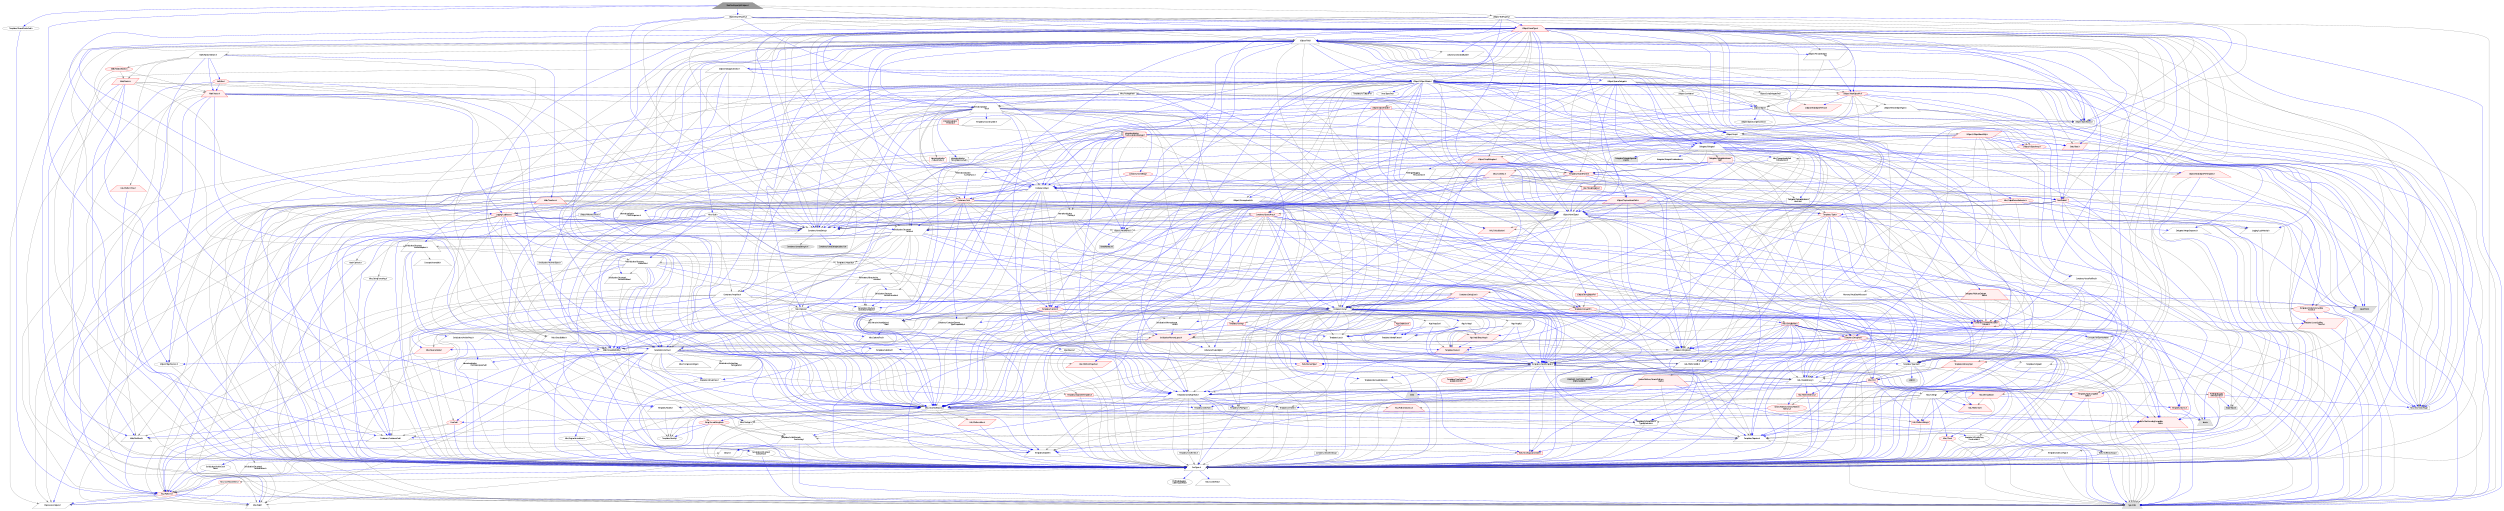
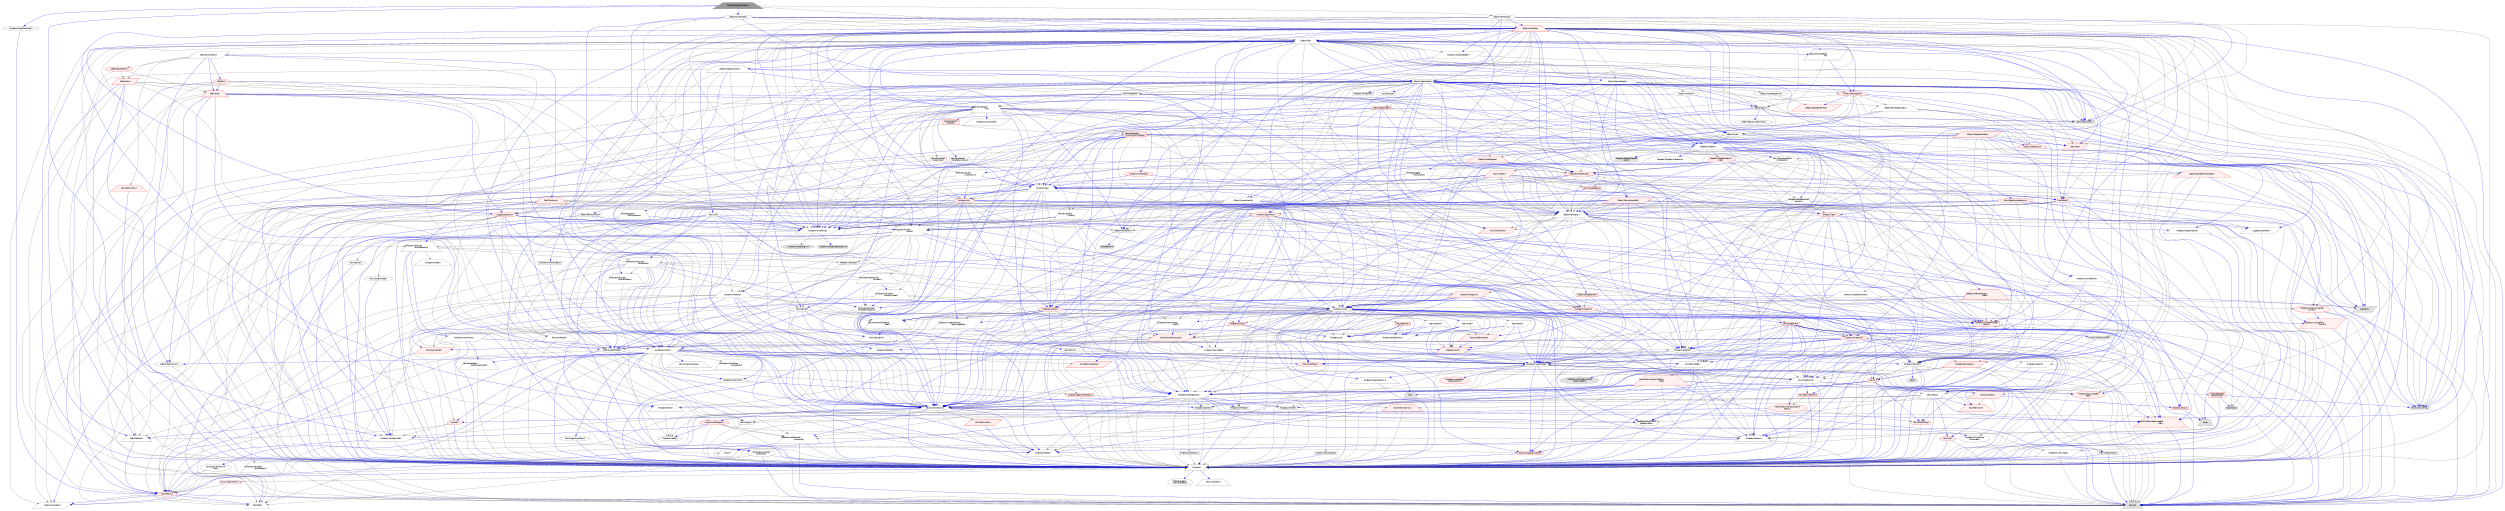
node "Templates/RemoveReference.h": label "Templates/RemoveReference.h" -> "Templates/IntegerSequence.h"
